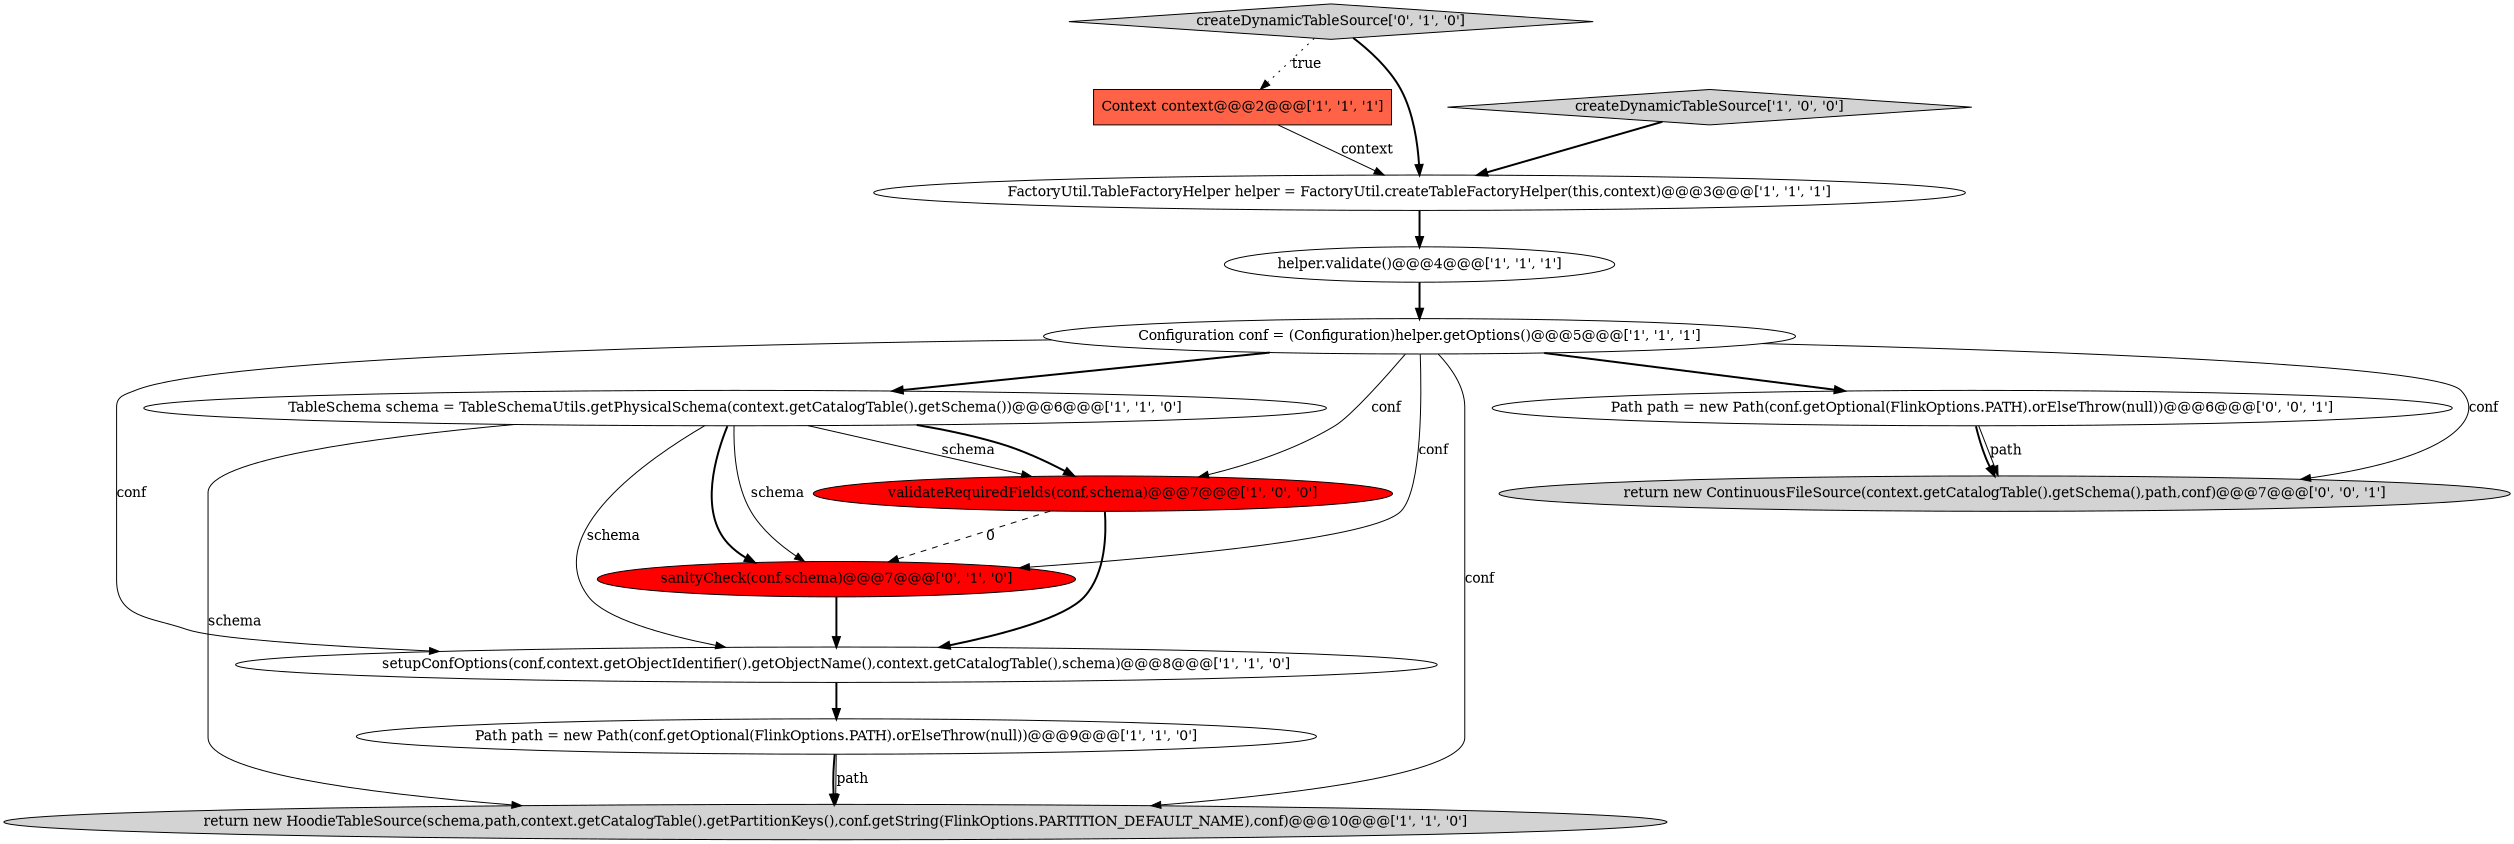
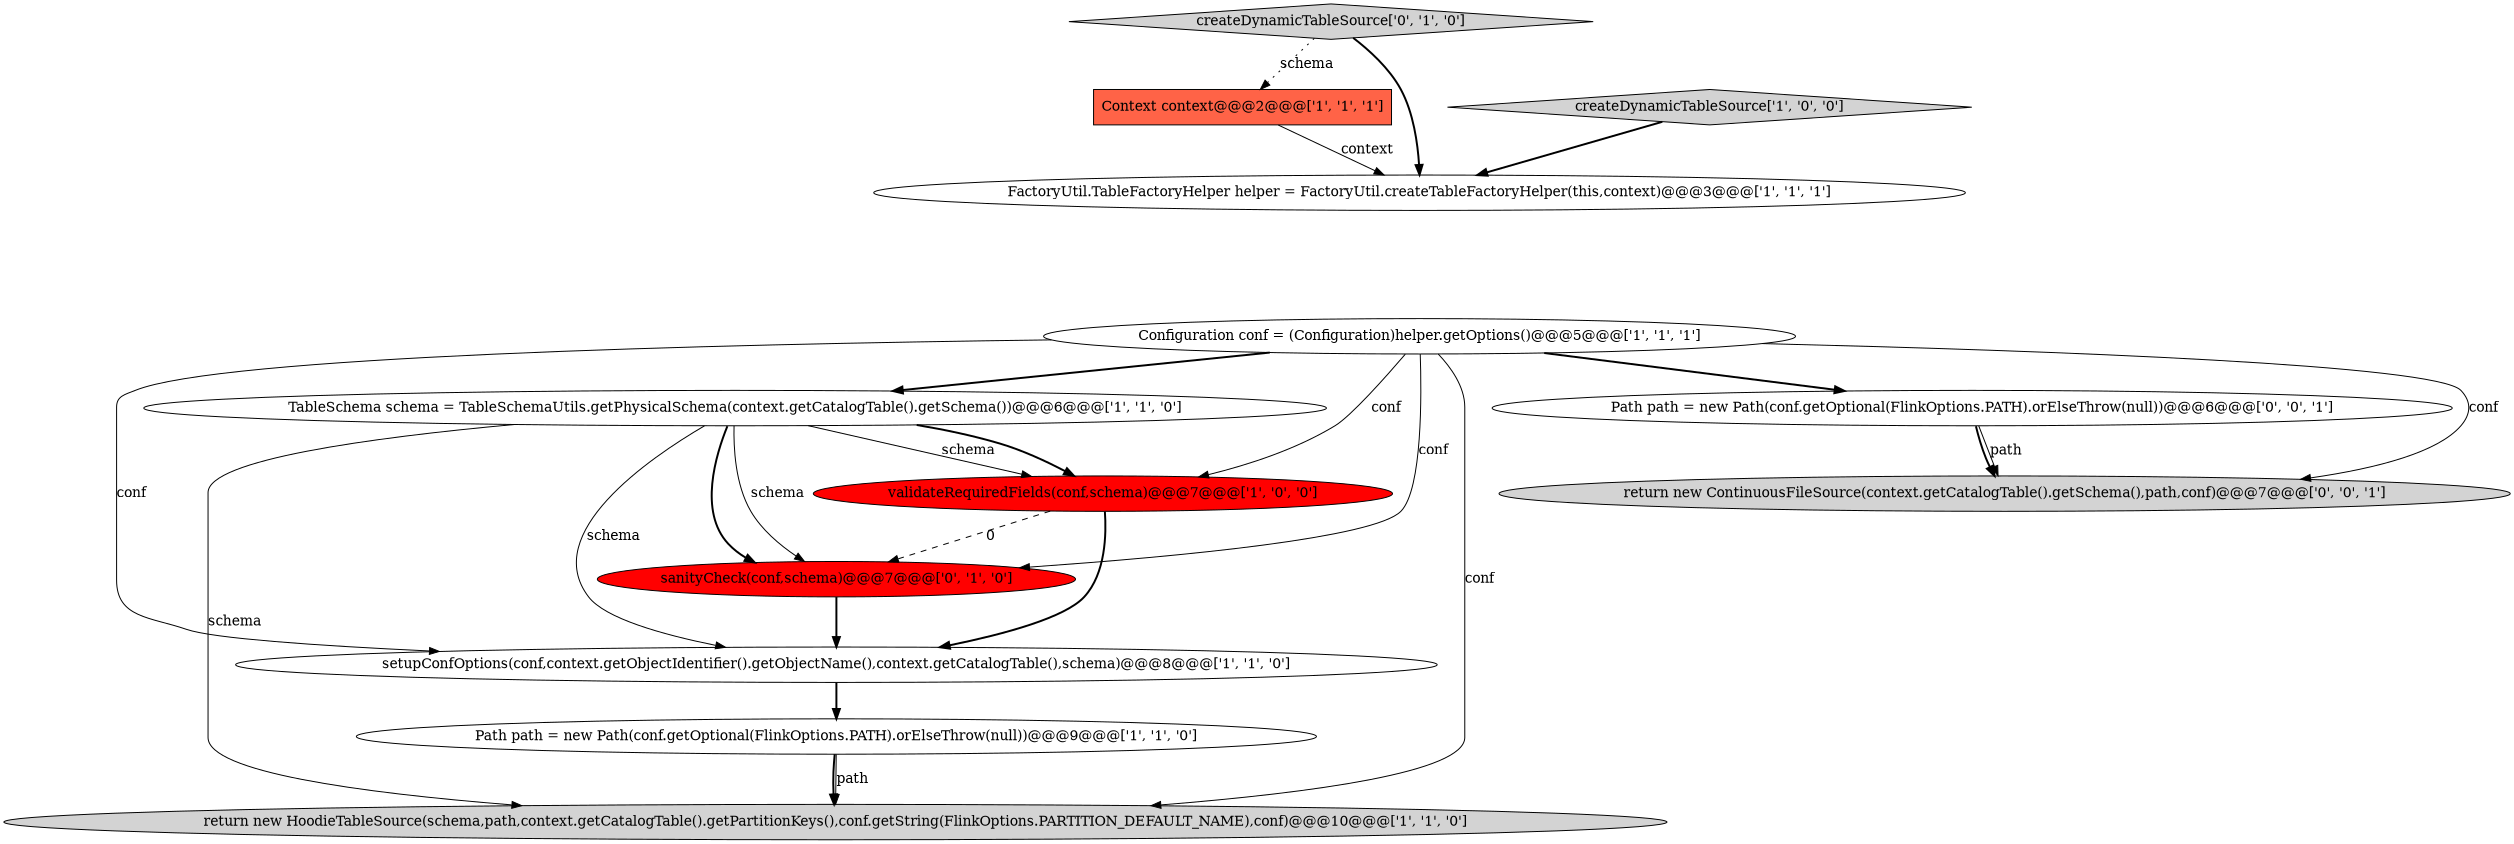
edge "createDynamicTableSource['0', '1', '0']" -> "Context context@@@2@@@['1', '1', '1']": label "true" -> "schema"
node "helper.validate()@@@4@@@['1', '1', '1']": removed
